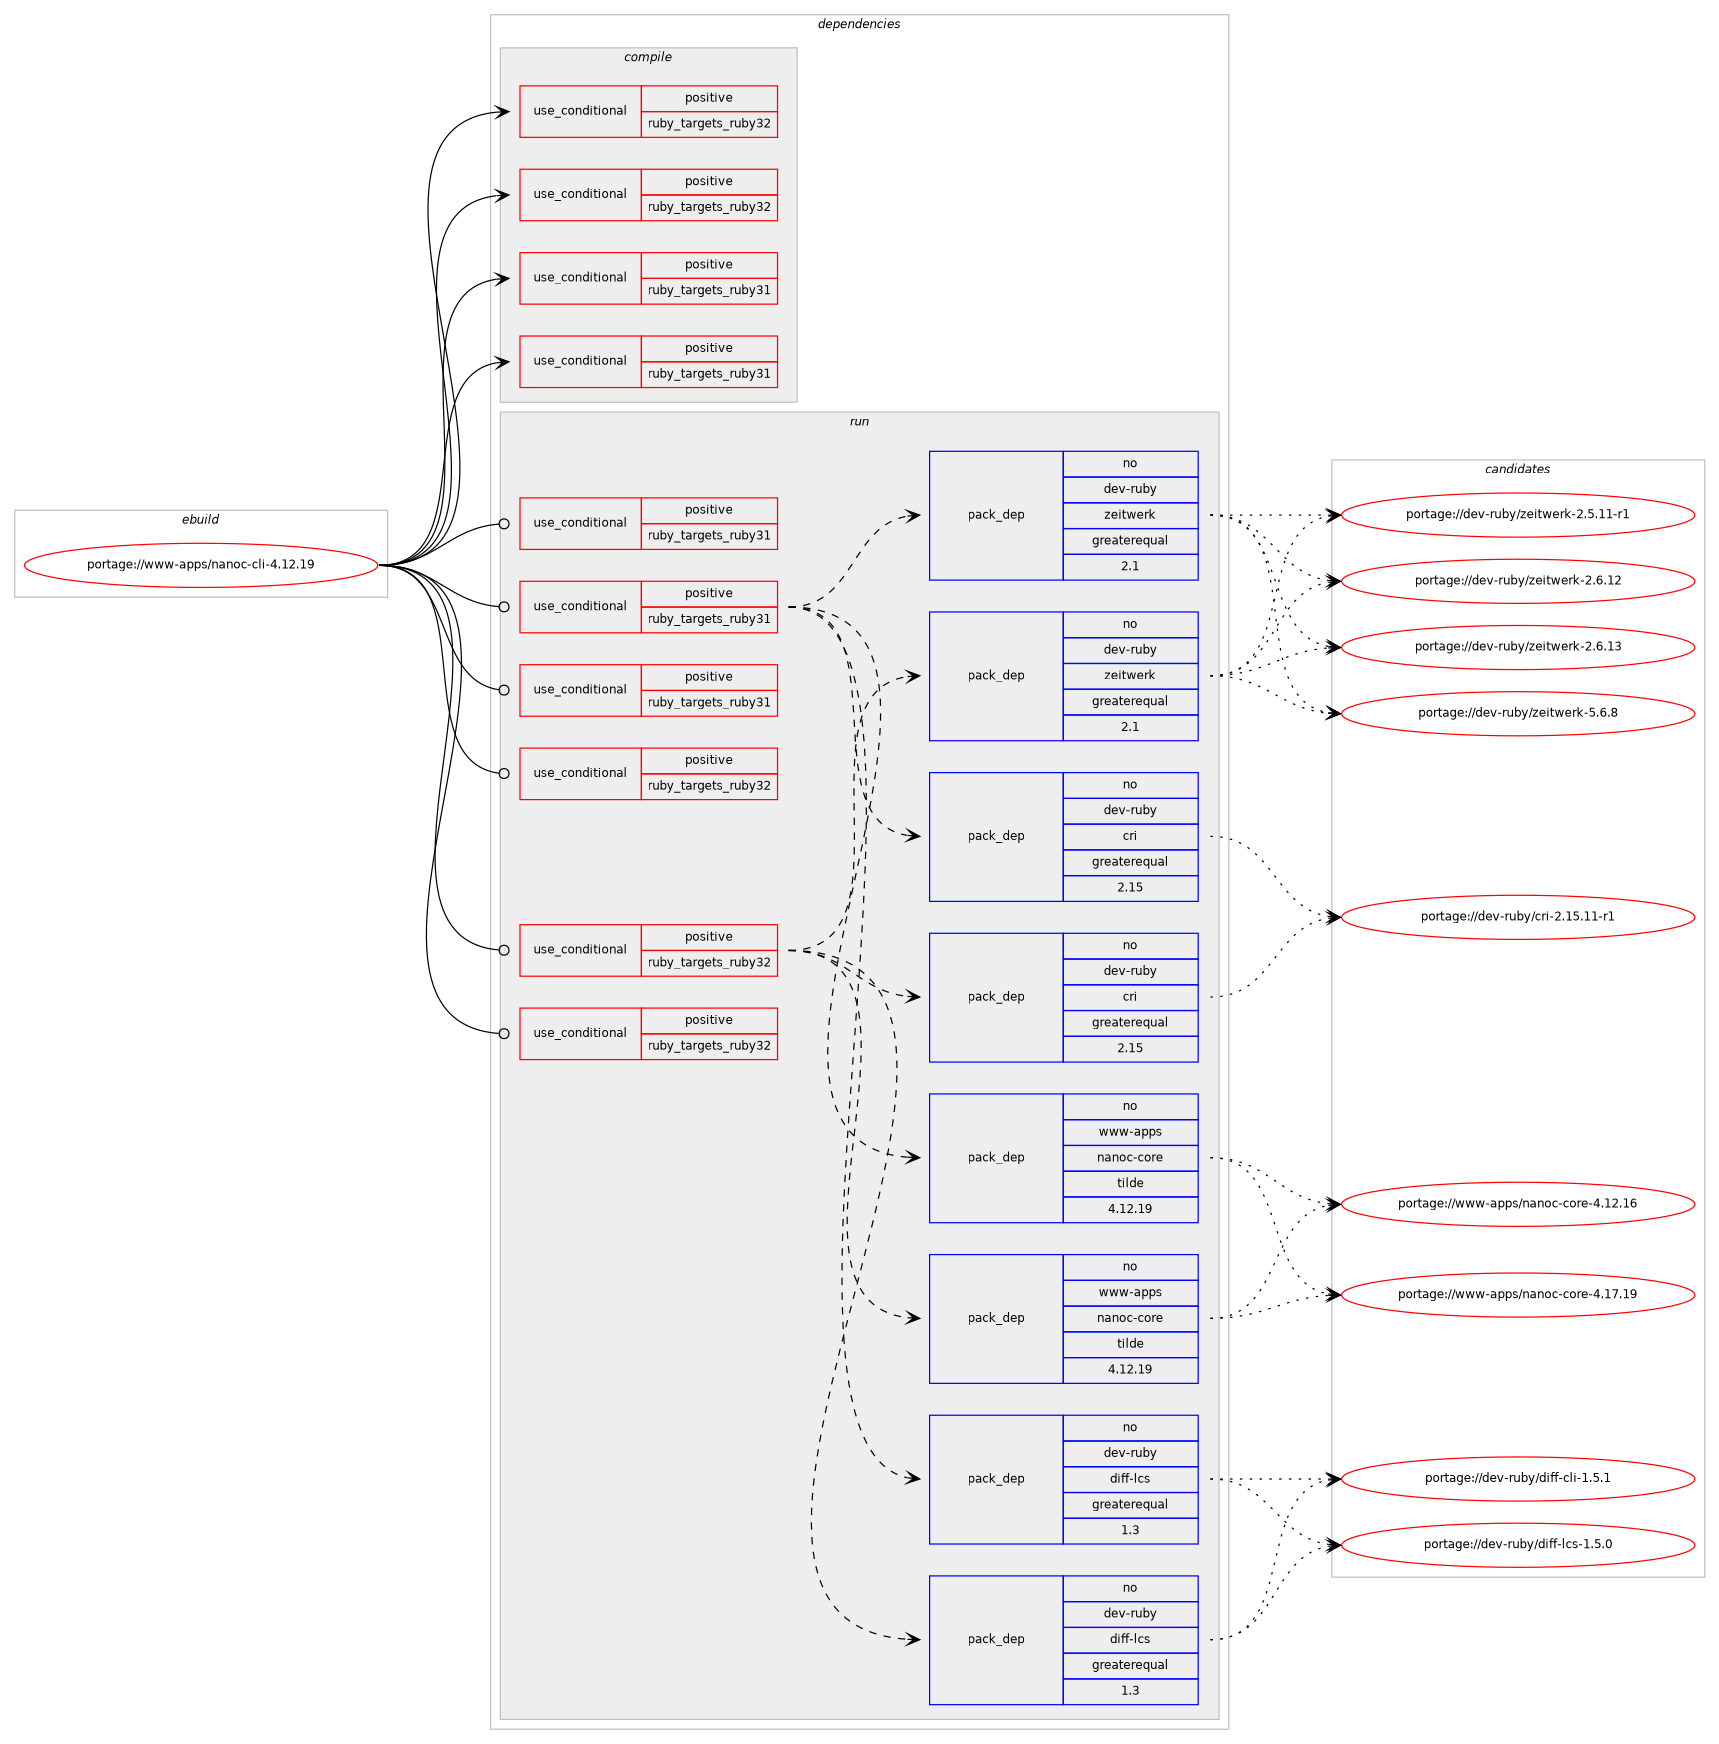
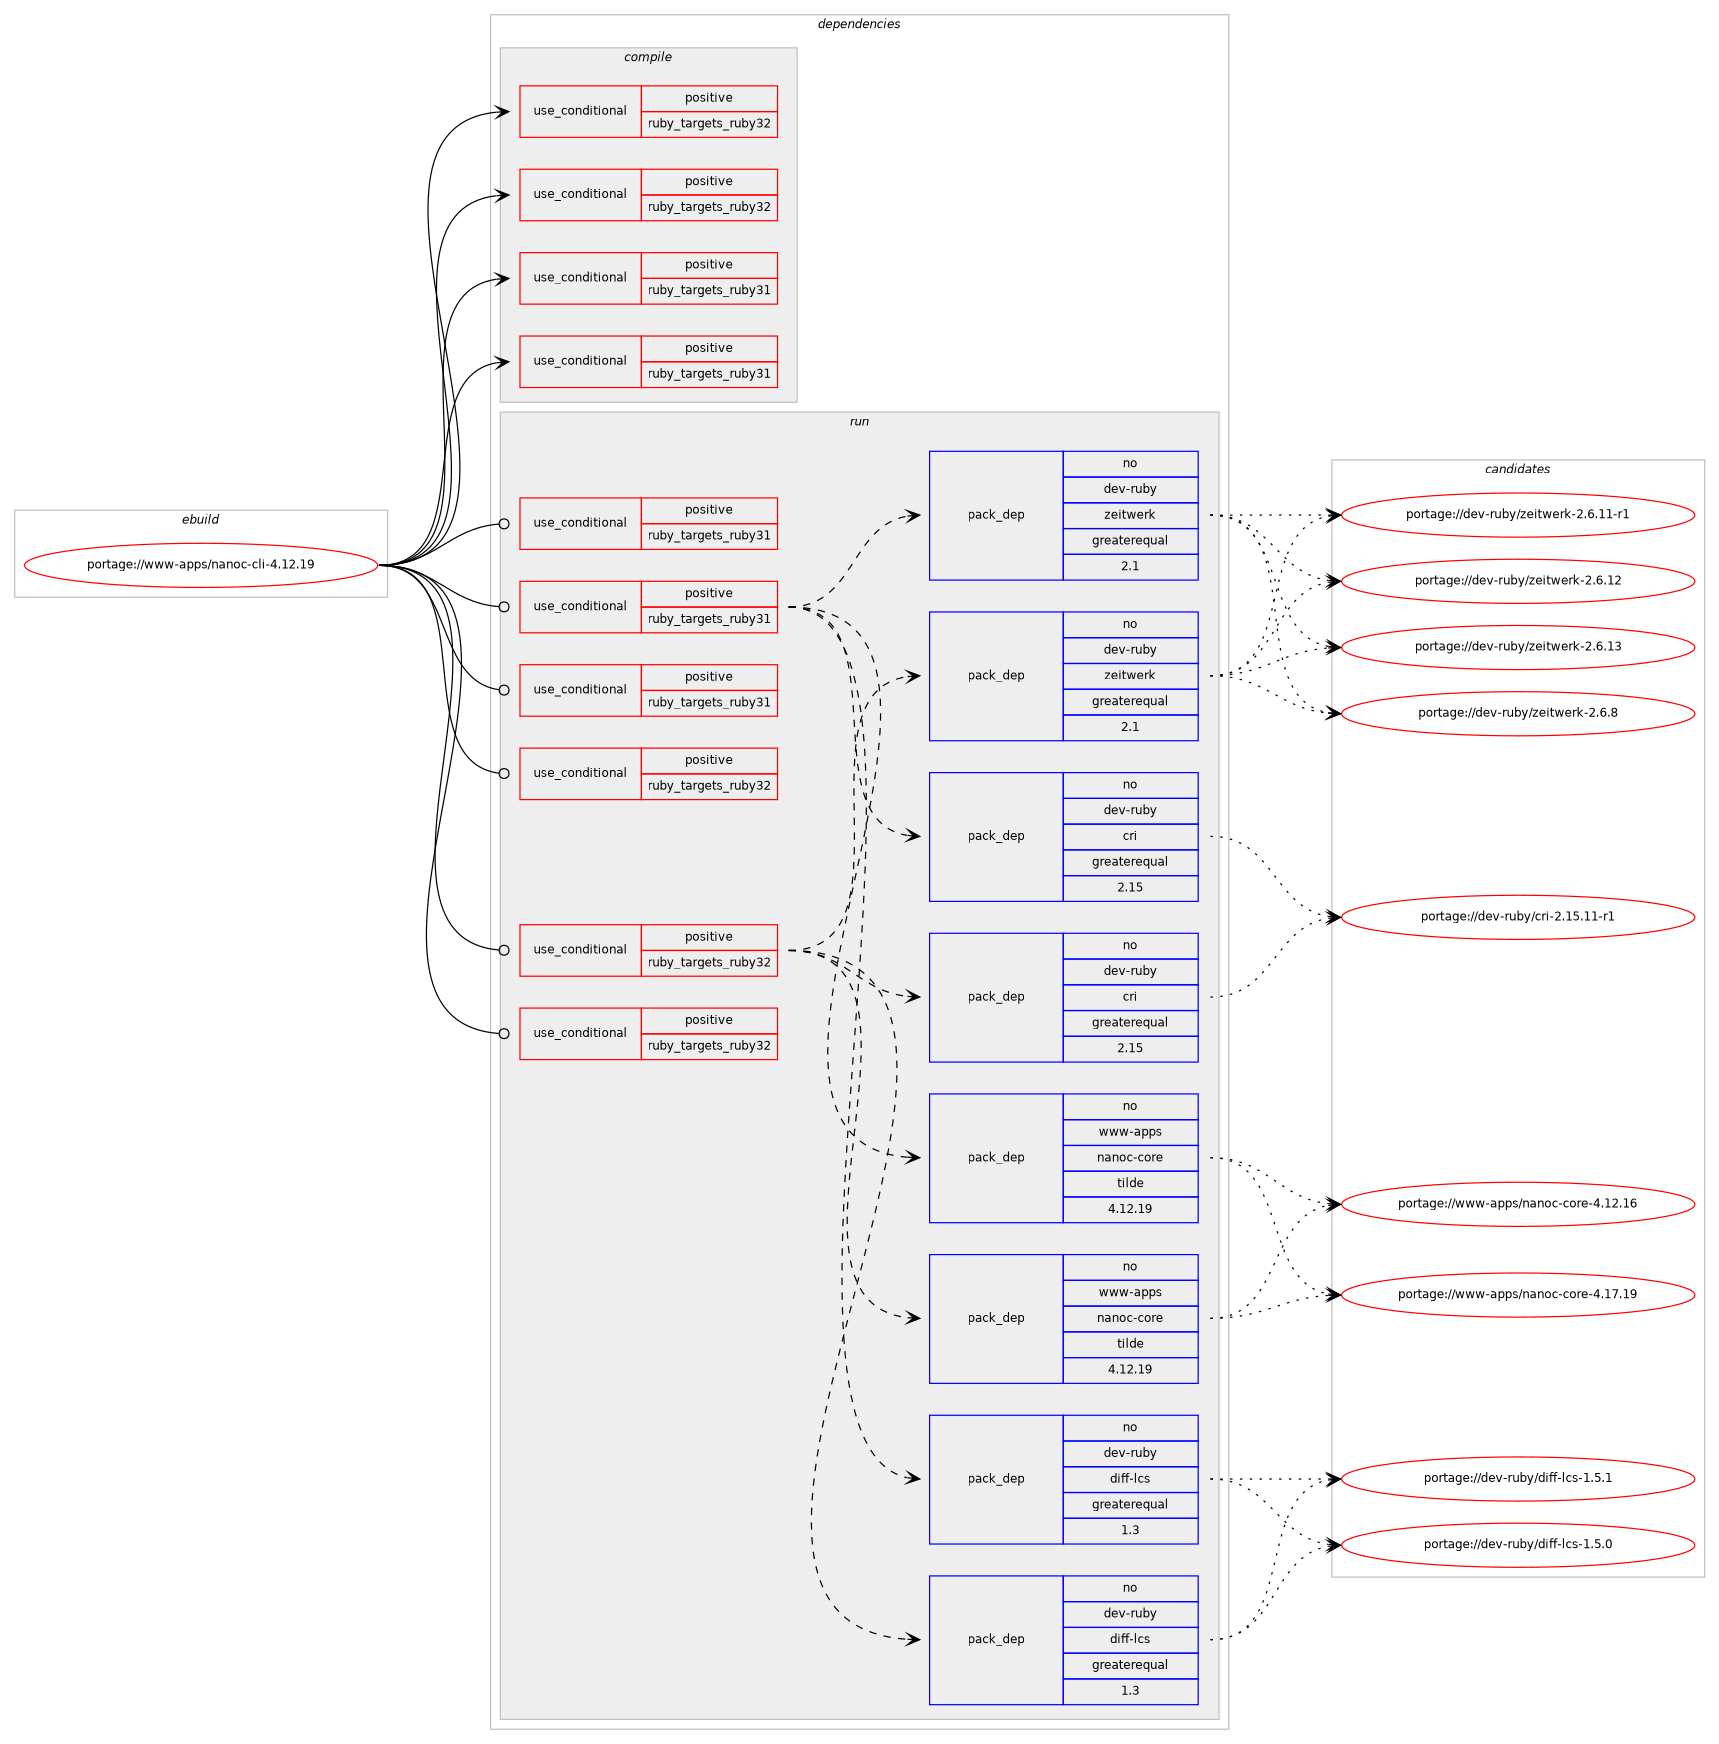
node "portage://dev-ruby/zeitwerk-2.5.11-r1": label "portage://dev-ruby/zeitwerk-2.5.11-r1" -> "portage://dev-ruby/zeitwerk-2.6.11-r1"
node "portage://dev-ruby/zeitwerk-5.6.8": label "portage://dev-ruby/zeitwerk-5.6.8" -> "portage://dev-ruby/zeitwerk-2.6.8"
node "portage://dev-ruby/diff-cli-1.5.1": label "portage://dev-ruby/diff-cli-1.5.1" -> "portage://dev-ruby/diff-lcs-1.5.1"
